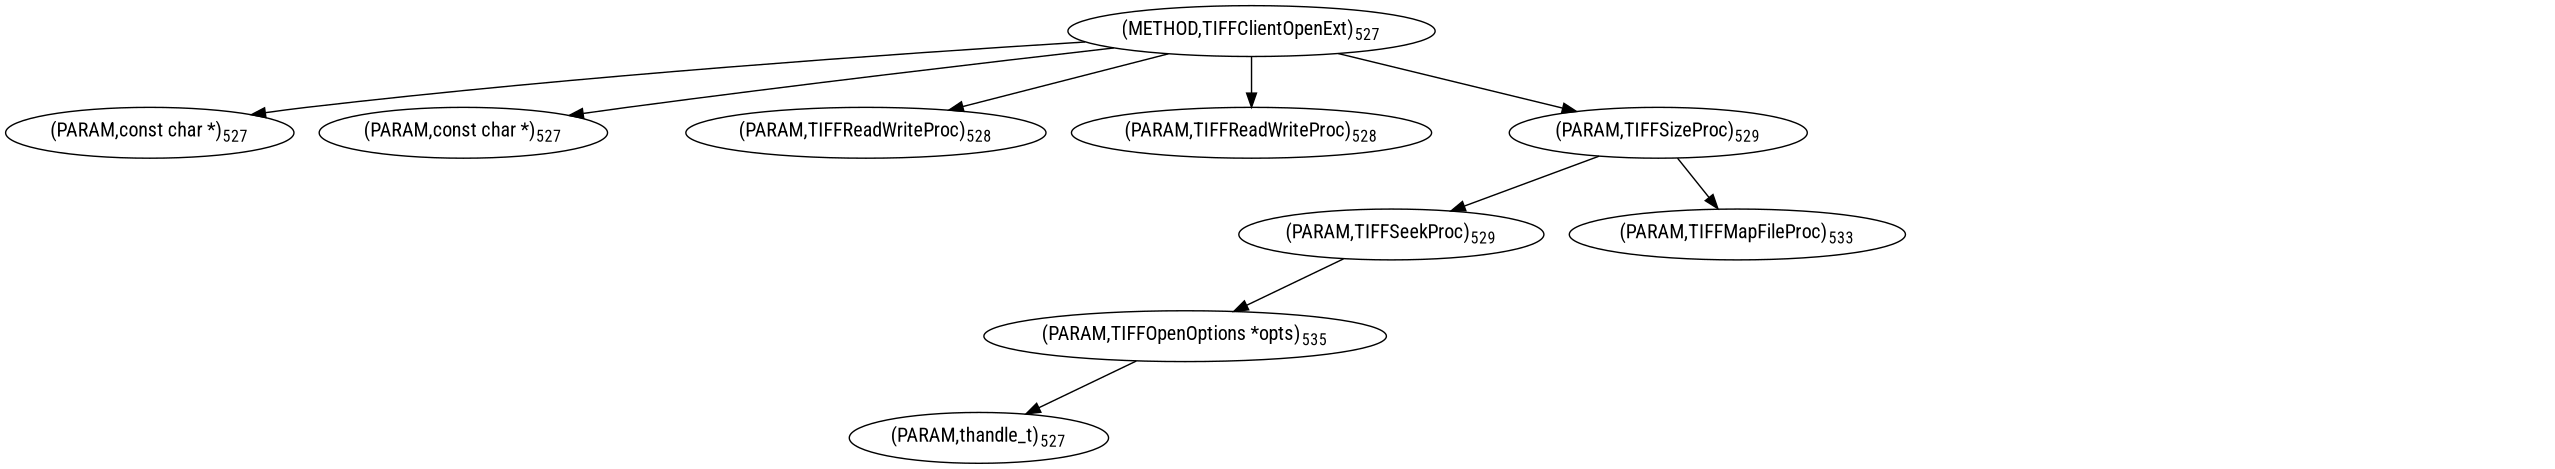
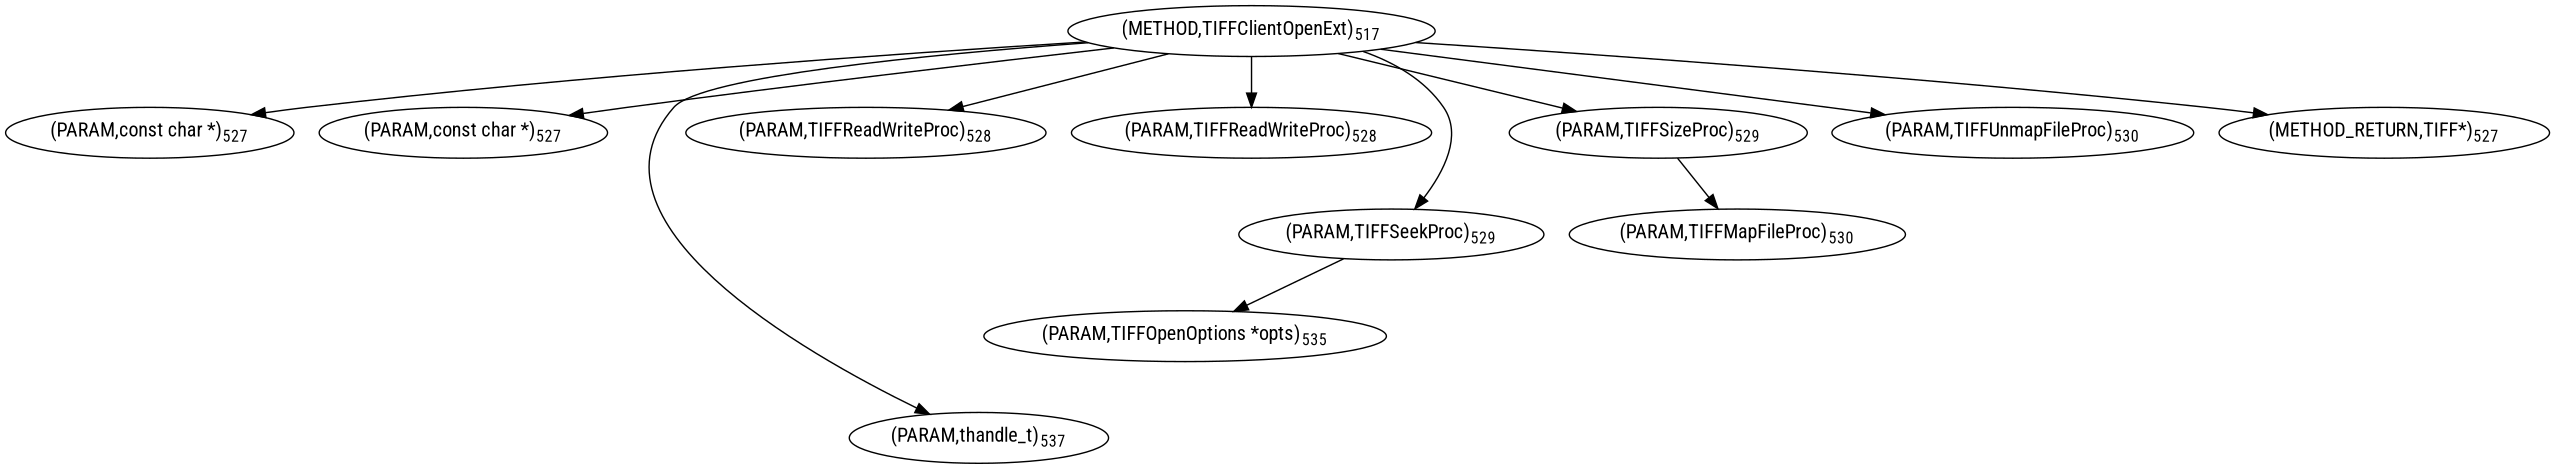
node "(METHOD,TIFFClientOpenExt)": text "527" -> "517"
node "(PARAM,TIFFUnmapFileProc)": added
node "(METHOD_RETURN,TIFF*)": added
edge "(PARAM,TIFFSizeProc)" -> "(PARAM,TIFFSeekProc)": now "(METHOD,TIFFClientOpenExt)" -> "(PARAM,TIFFSeekProc)"
node "(PARAM,TIFFMapFileProc)": text "533" -> "530"
edge "(PARAM,TIFFOpenOptions *opts)" -> "(PARAM,thandle_t)": now "(METHOD,TIFFClientOpenExt)" -> "(PARAM,thandle_t)"
node "(PARAM,thandle_t)": text "527" -> "537"
